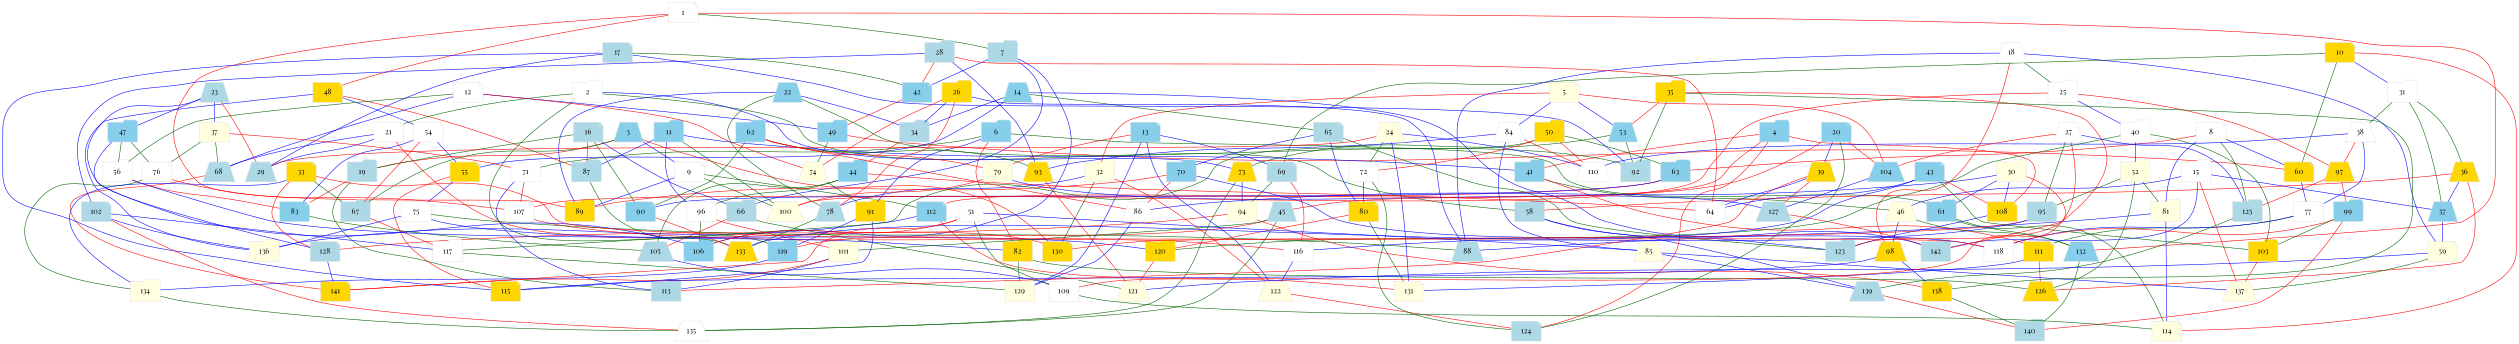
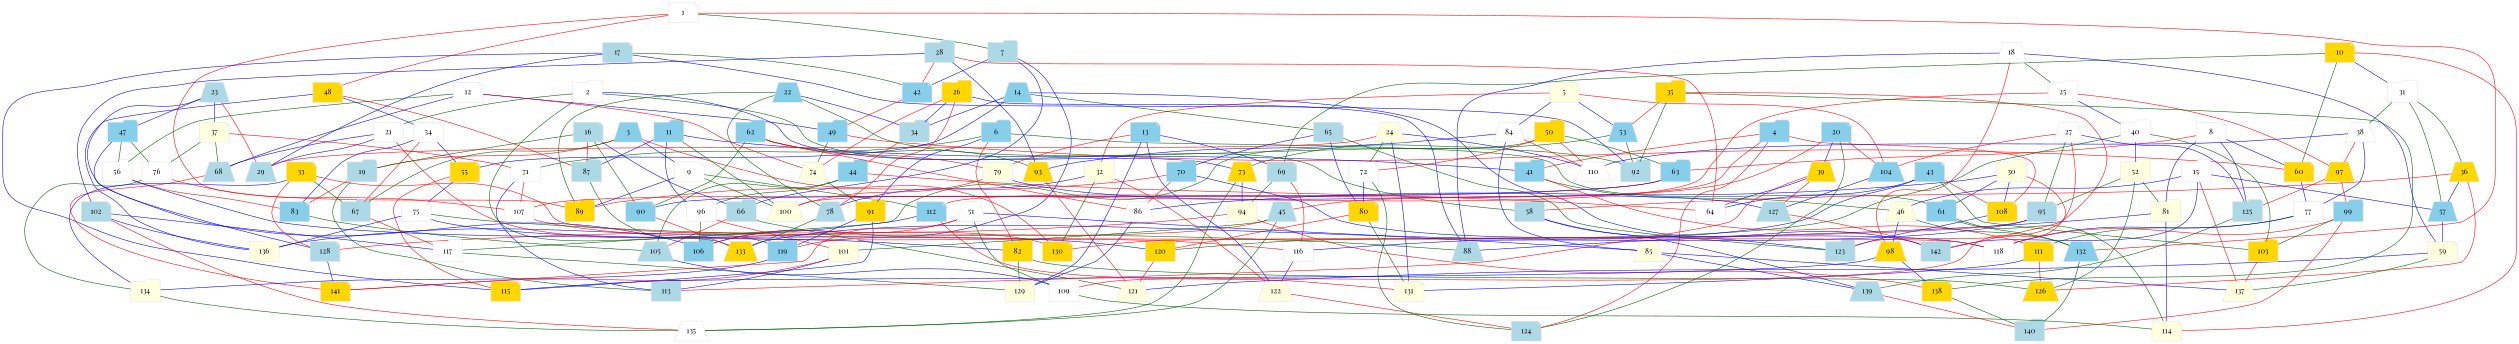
edge "22" -- "89": color blue -> darkgreen
edge "8" -- "125": color darkgreen -> blue
